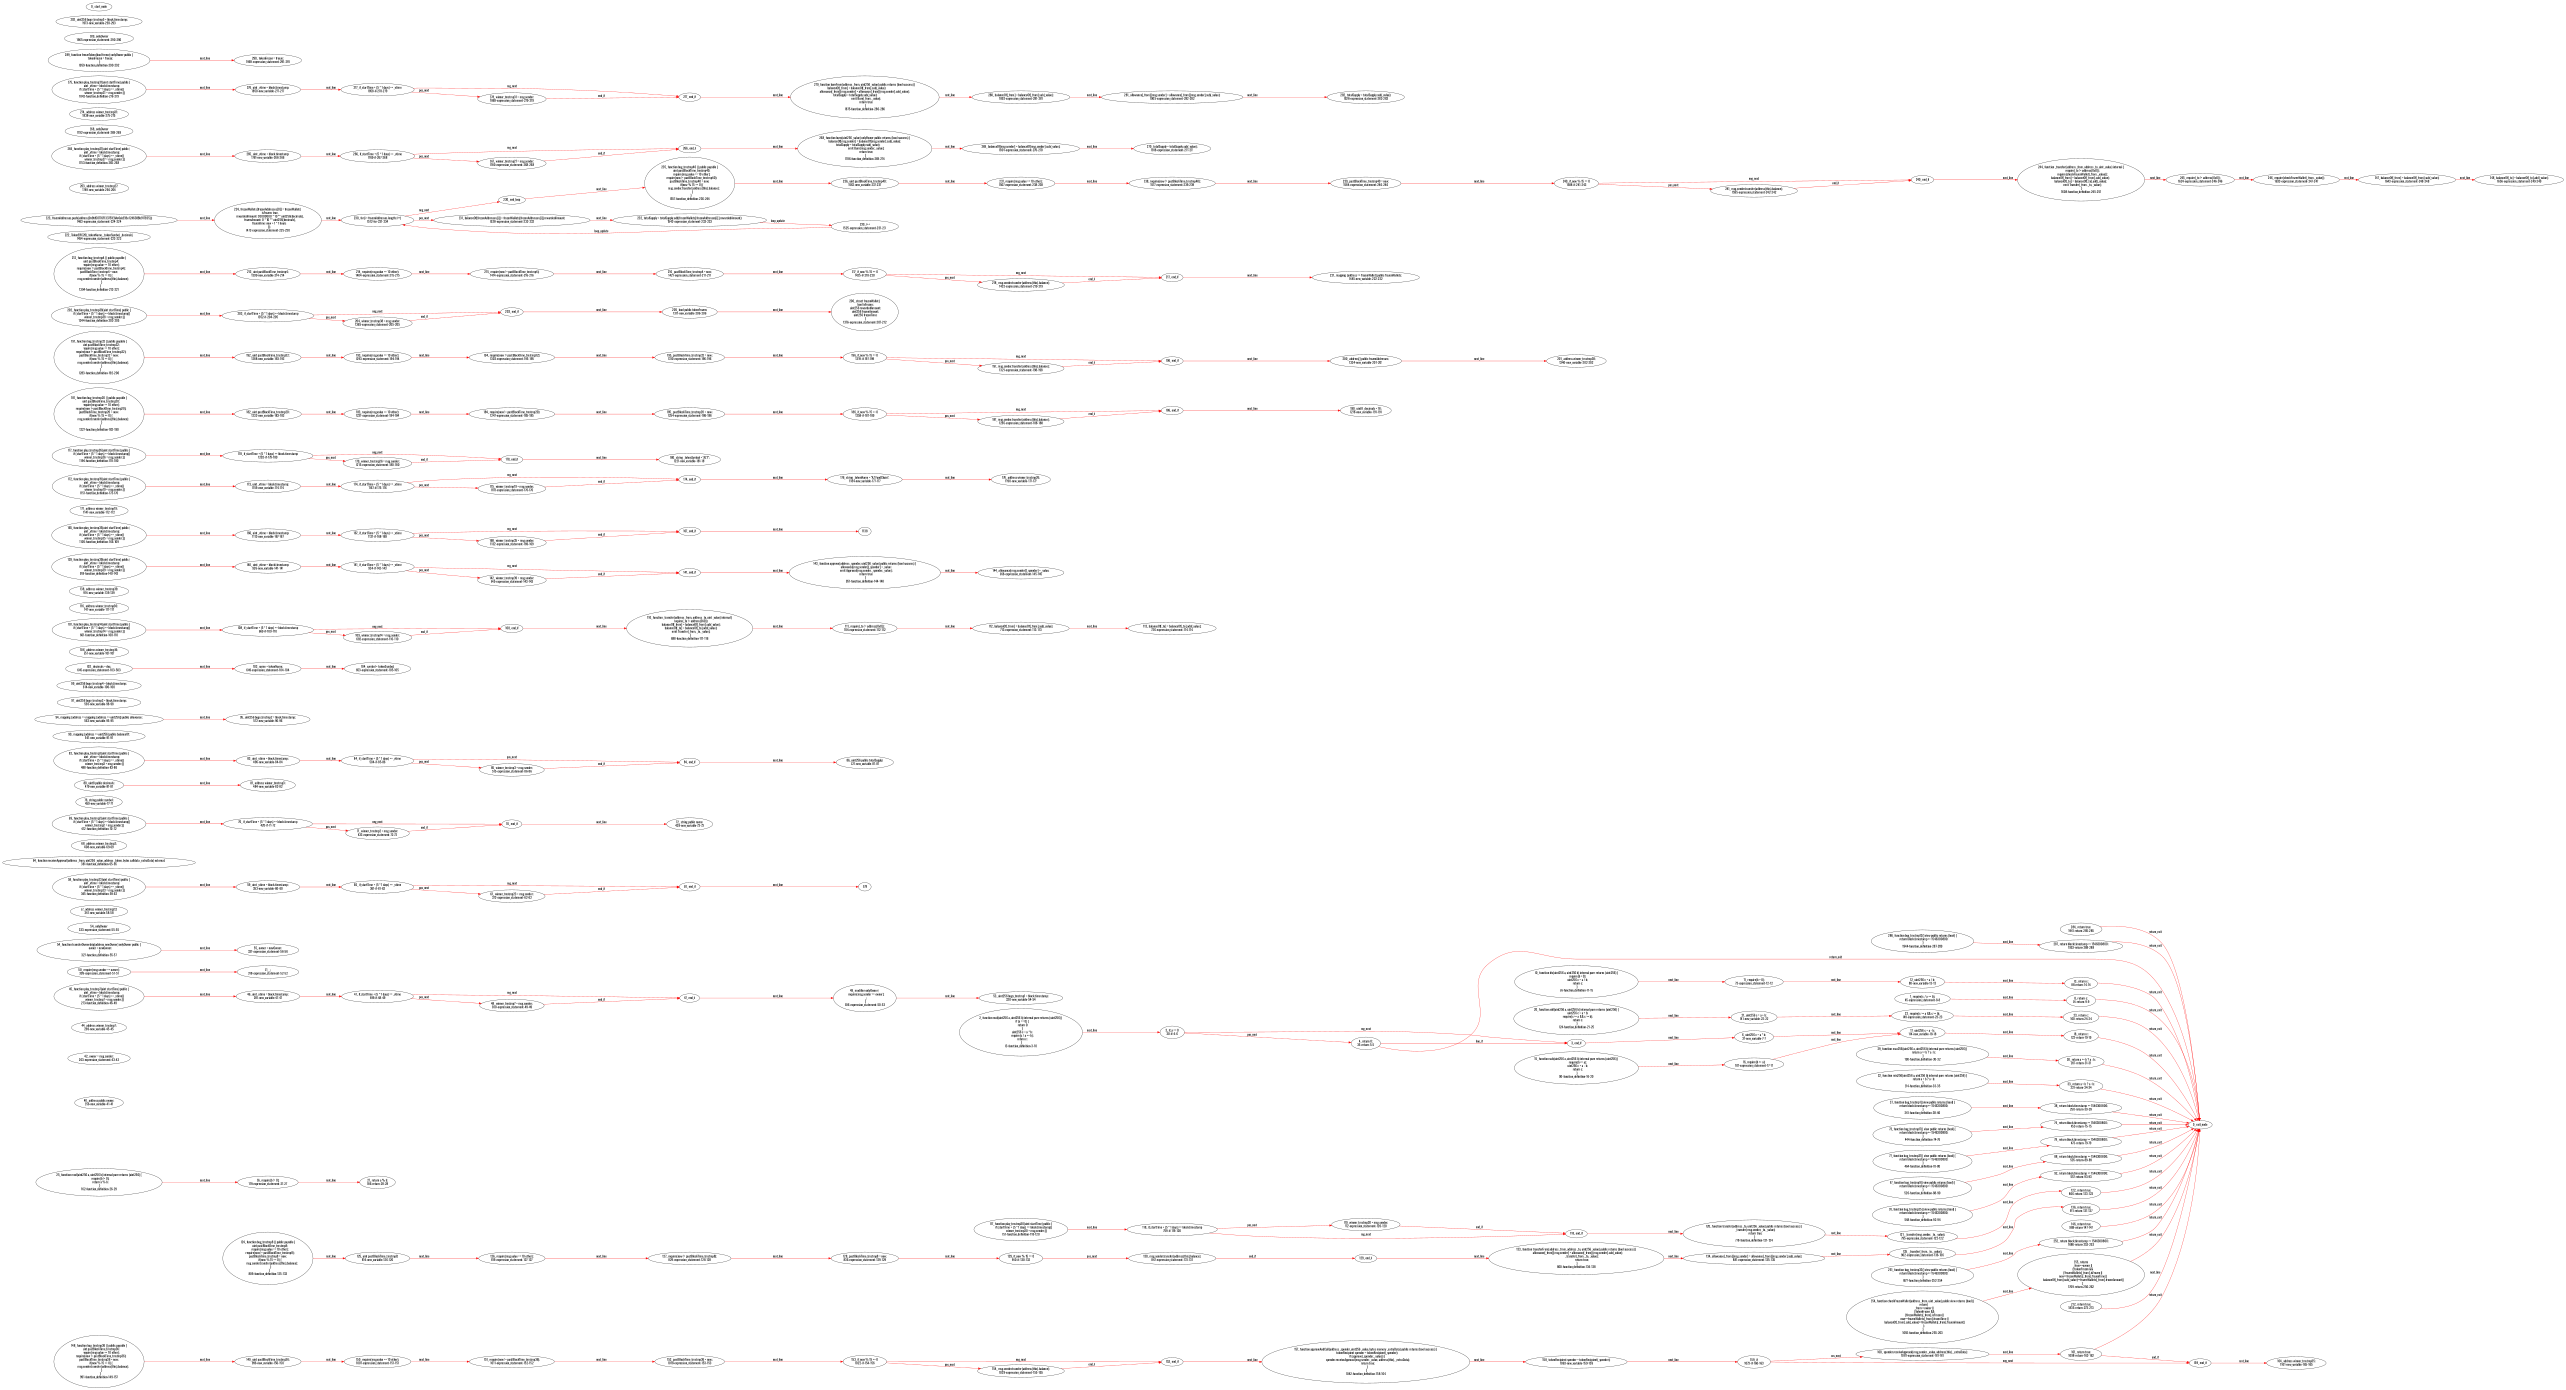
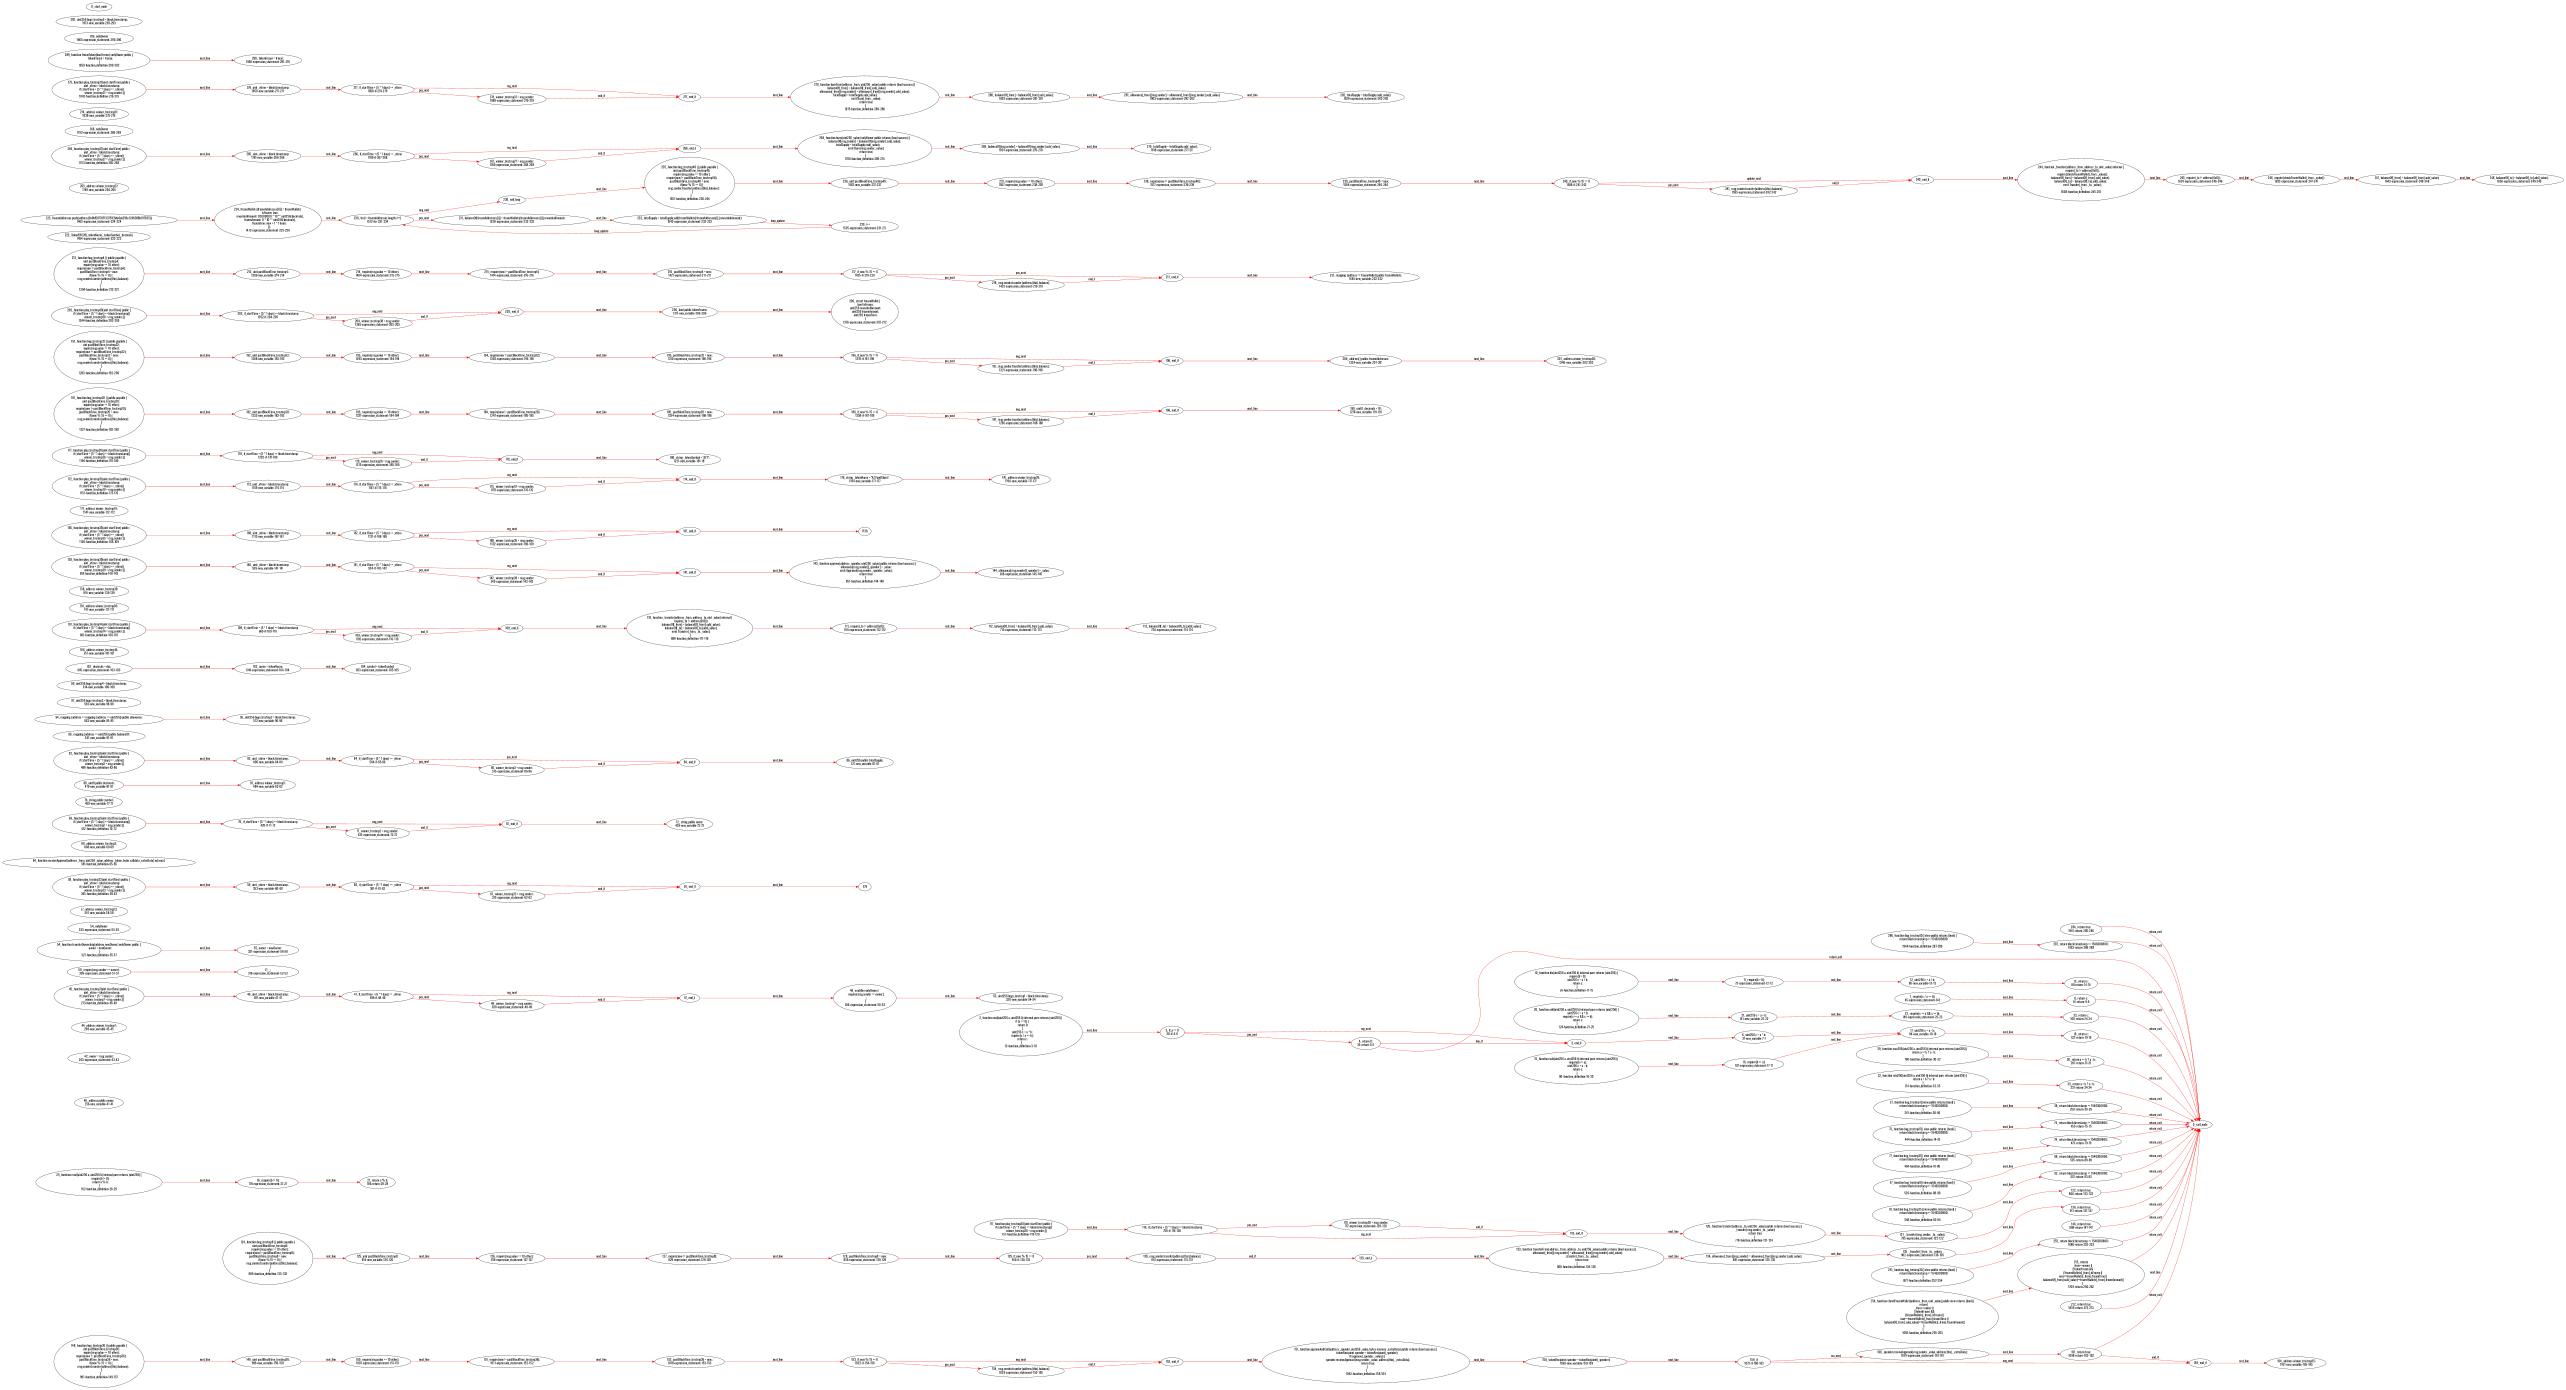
edge "240_ if_now % 15 == 0 1588-if-241-243" -> "240_ end_if": label "neg_next" -> "update_next"
edge "217_ if_now % 15 == 0 1425-if-218-220" -> "217_ end_if": label "neg_next" -> "pos_next"
node "102_ decimals = dec; 645-expression_statement-103-503": label "102_ decimals = dec; 645-expression_statement-103-503" -> "102_ decimals = dec; 645-expression_statement-103-103"
